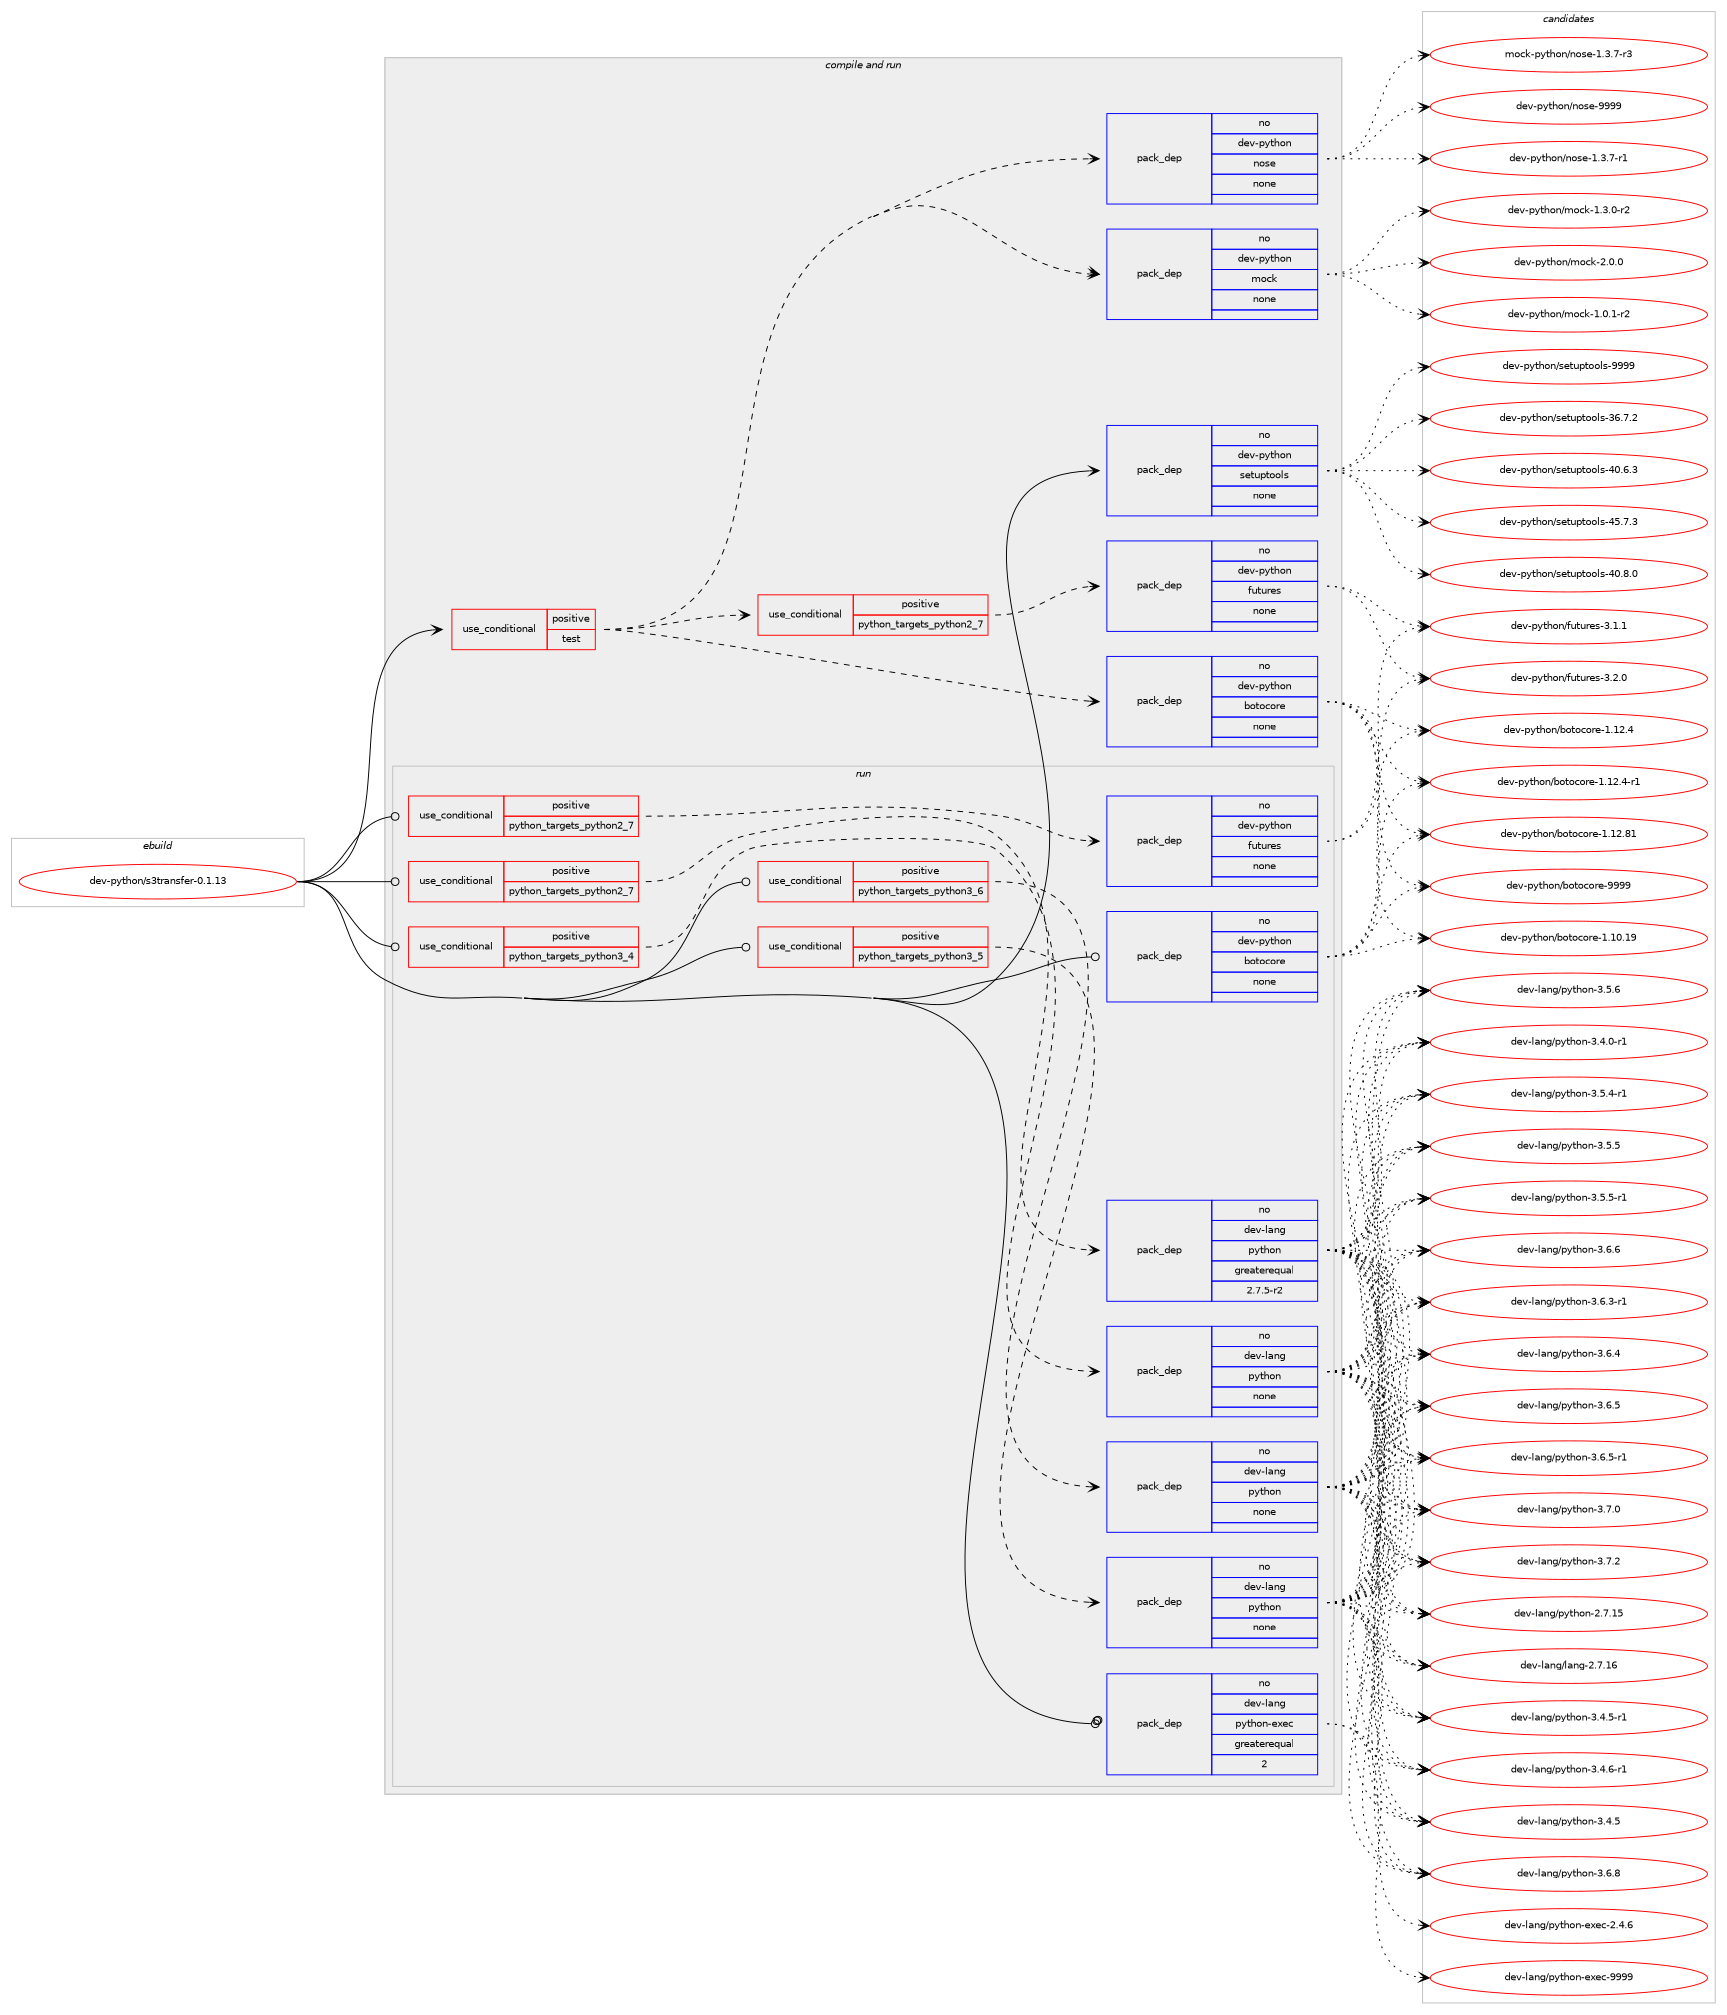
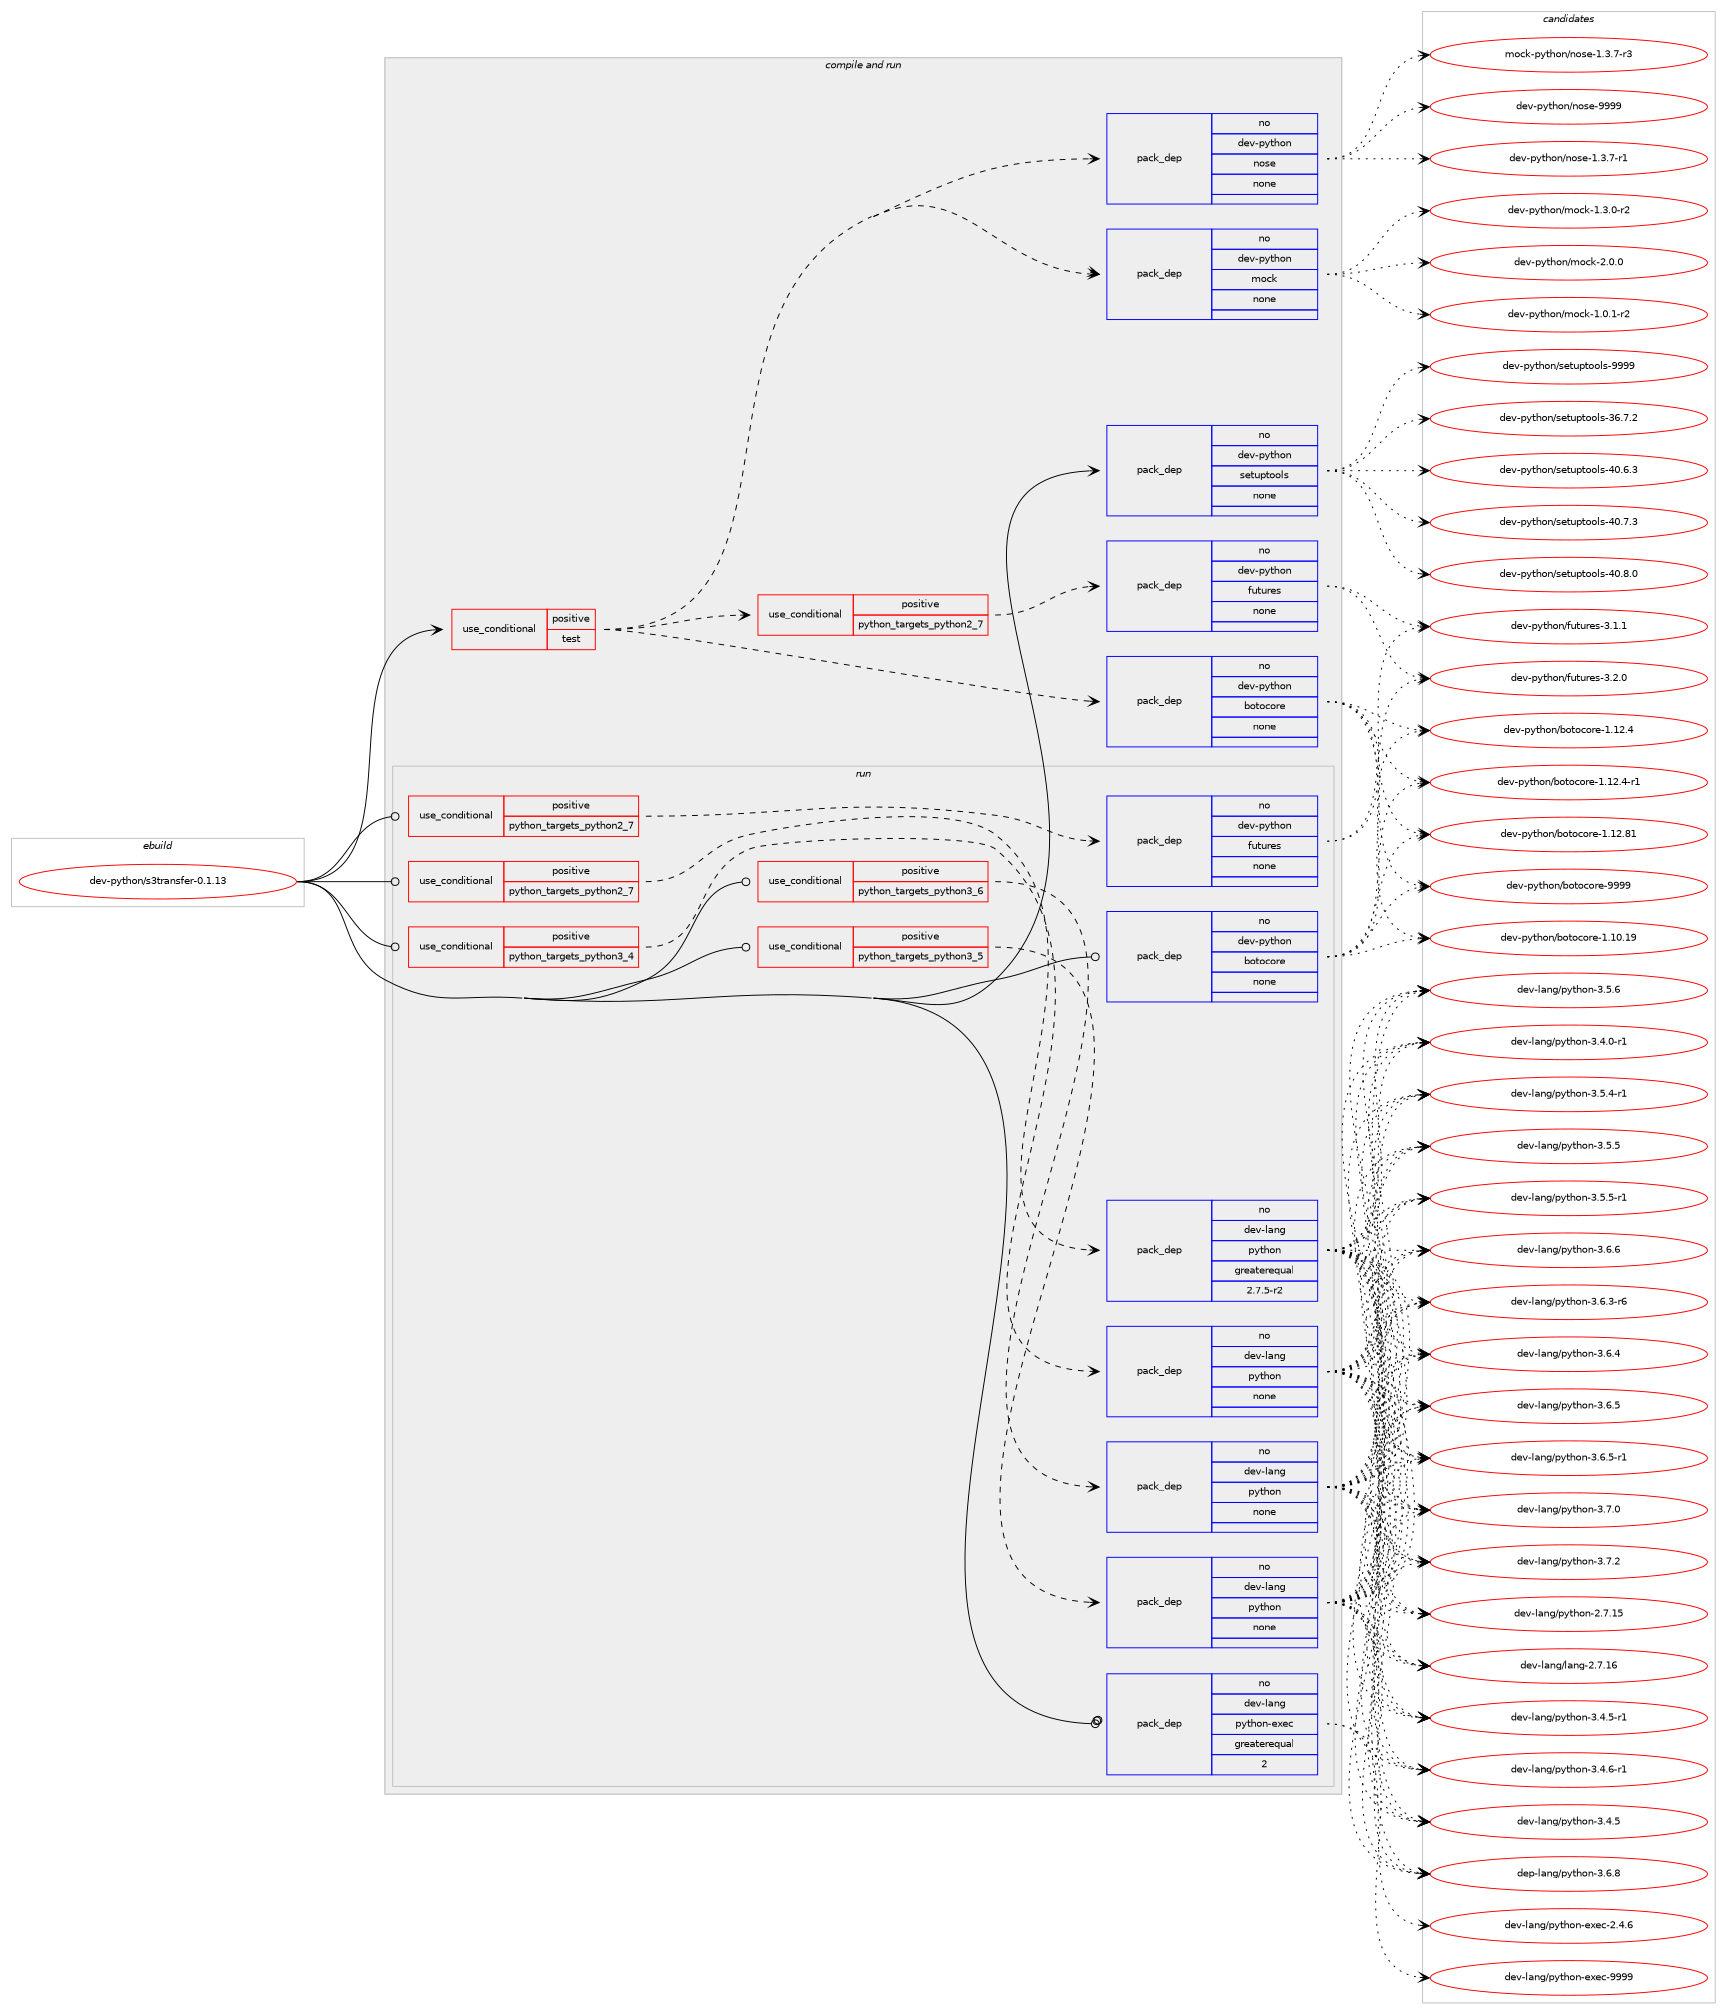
node "dev-python/setuptools-45.7.3": label "dev-python/setuptools-45.7.3" -> "dev-python/setuptools-40.7.3"
node "dev-lang/python-3.6.3-r1": label "dev-lang/python-3.6.3-r1" -> "dev-lang/python-3.6.3-r6"
node "dev-lang/python-3.6.8": label "dev-lang/python-3.6.8" -> "dep-lang/python-3.6.8"
